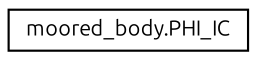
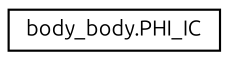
node "moored_body.PHI_IC": label "moored_body.PHI_IC" -> "body_body.PHI_IC"
